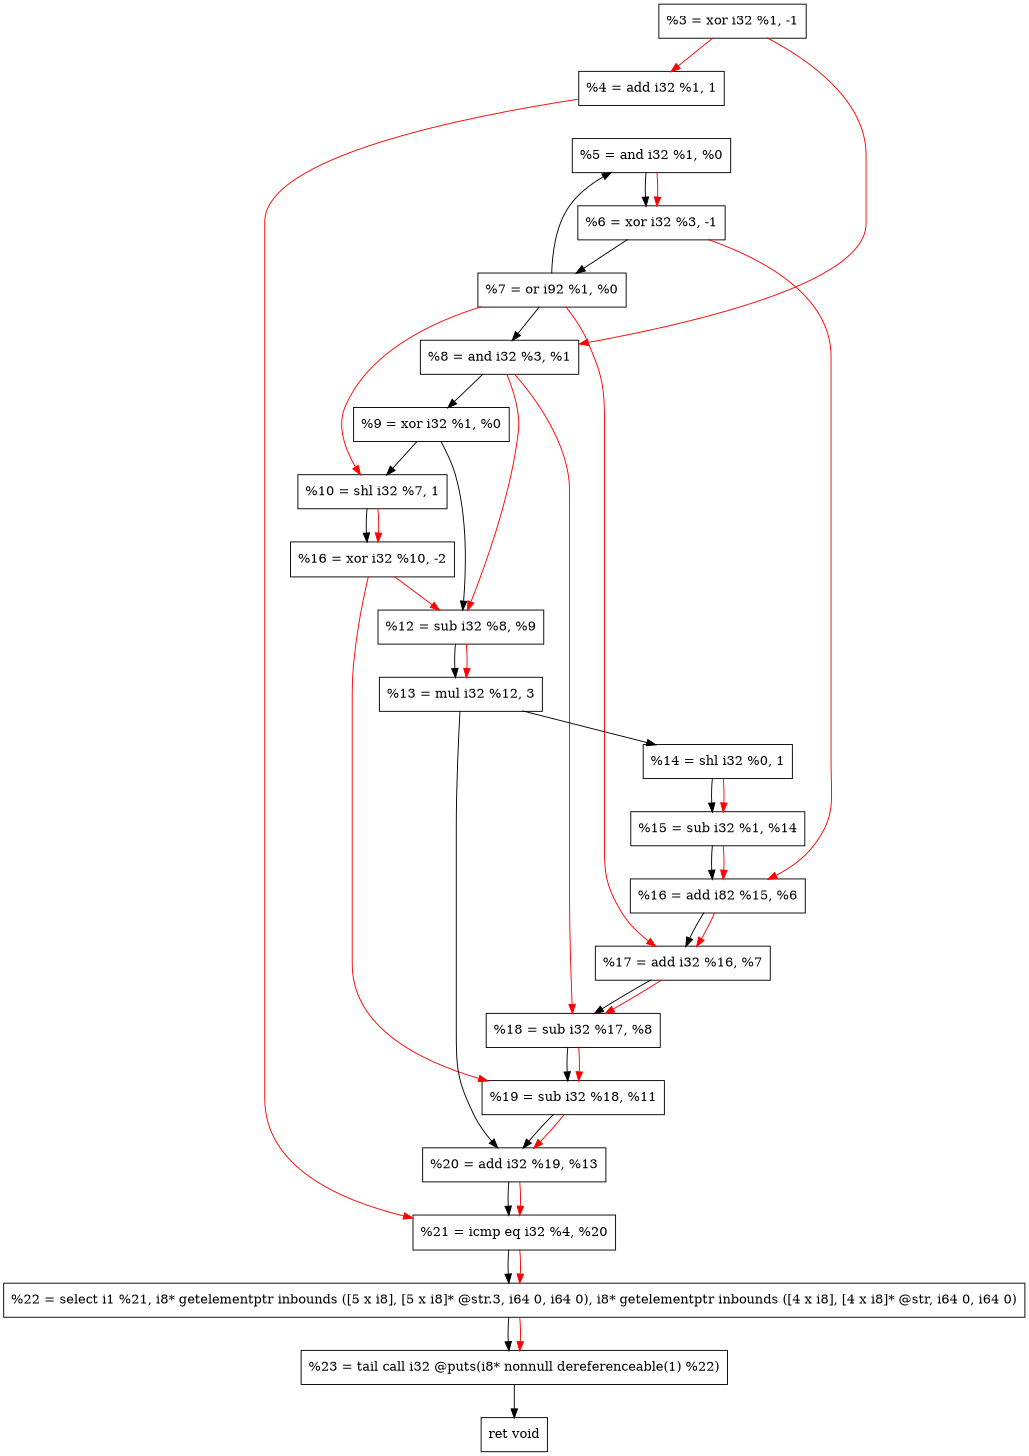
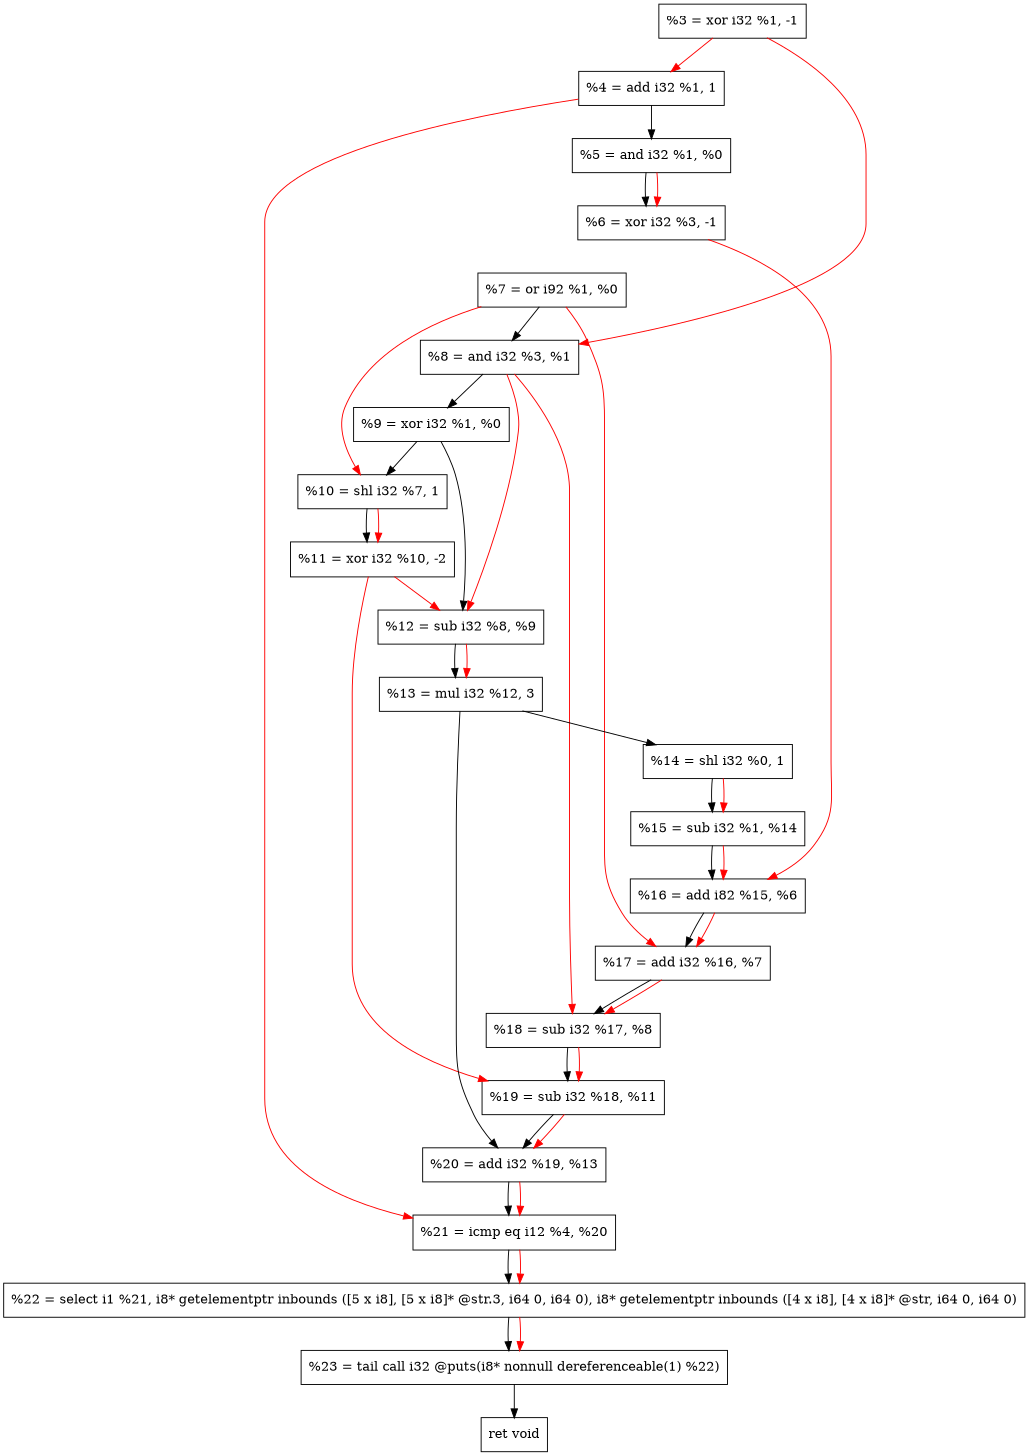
edge "%7 = or i92 %1, %0" -> "%5 = and i32 %1, %0": now "%4 = add i32 %1, 1" -> "%5 = and i32 %1, %0"
edge "%6 = xor i32 %3, -1" -> "%7 = or i92 %1, %0": removed
node "%16 = xor i32 %10, -2": label "%16 = xor i32 %10, -2" -> "%11 = xor i32 %10, -2"
node "%21 = icmp eq i32 %4, %20": label "%21 = icmp eq i32 %4, %20" -> "%21 = icmp eq i12 %4, %20"
